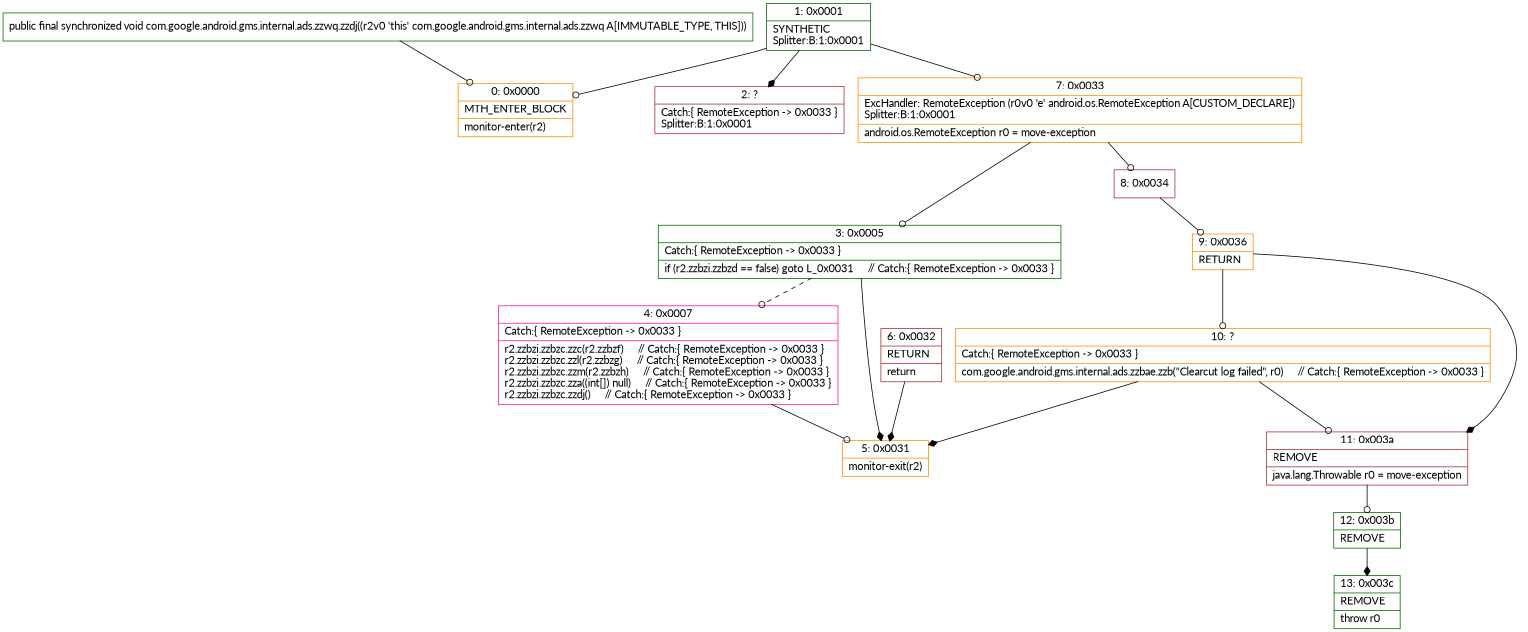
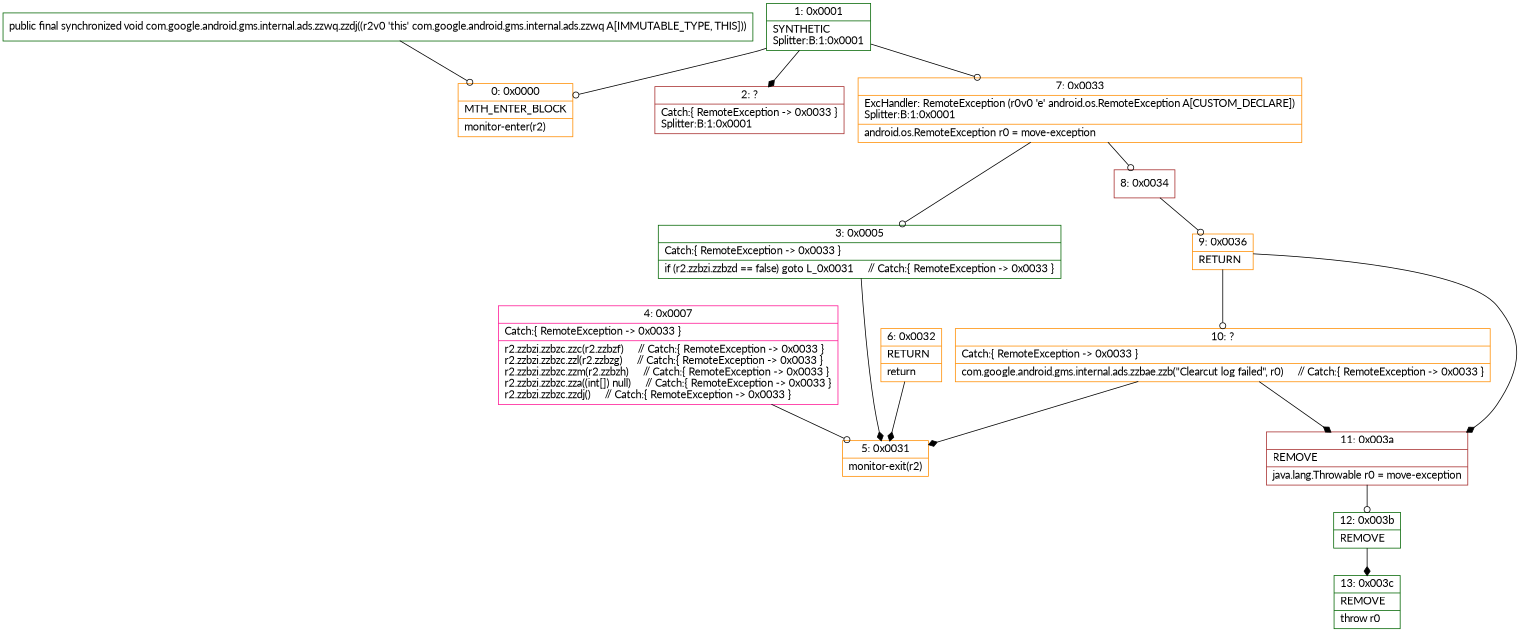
edge "3: 0x0005" -> "4: 0x0007": removed
node "6: 0x0032": color brown -> darkorange
edge "10: ?" -> "11: 0x003a": arrowhead odot -> diamond
